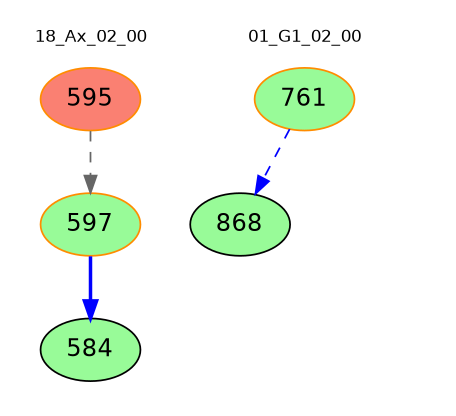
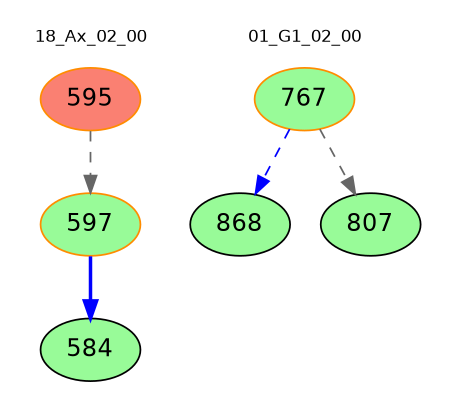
node "761": label "761" -> "767"
node "807": added
